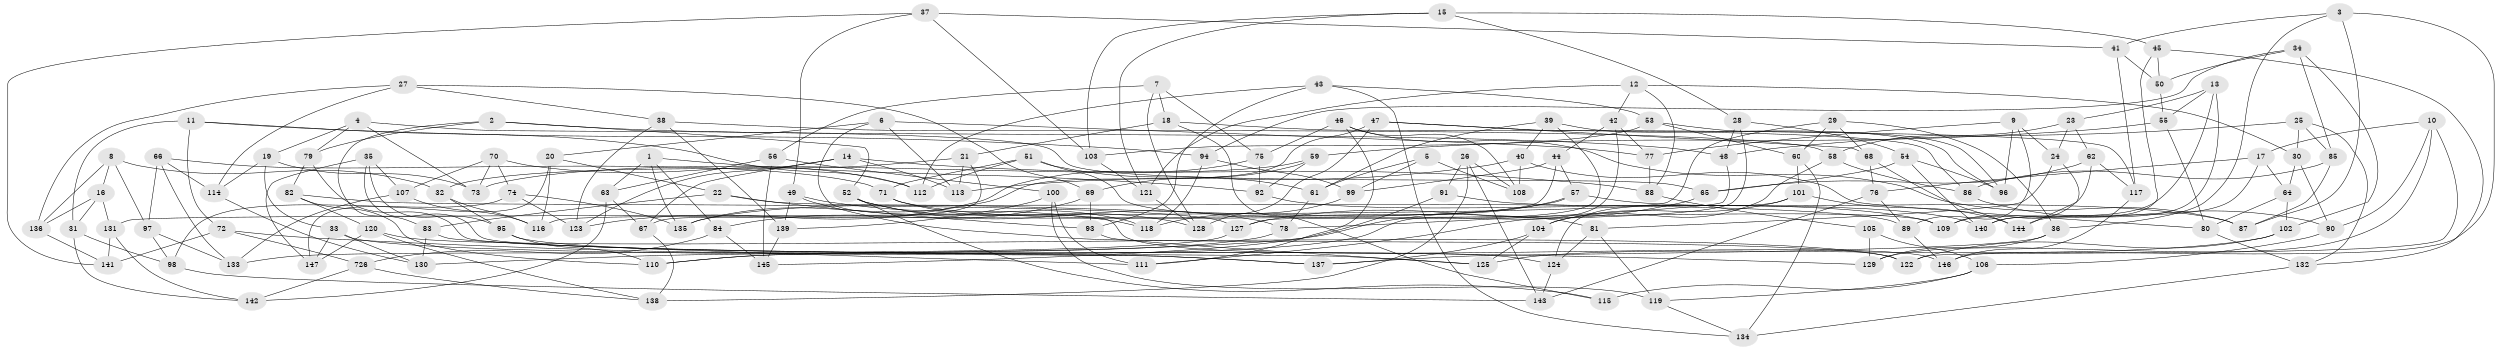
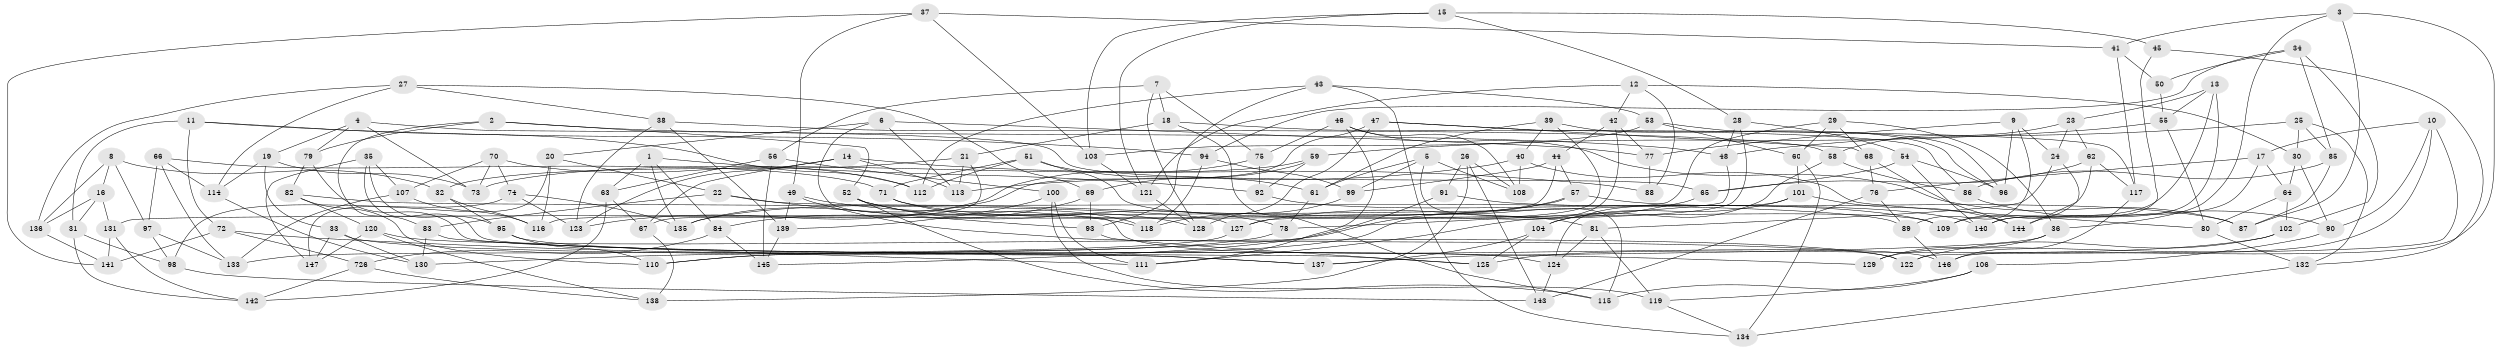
edge "45" -- "50": removed
edge "5" -- "115": added
node "105": removed
